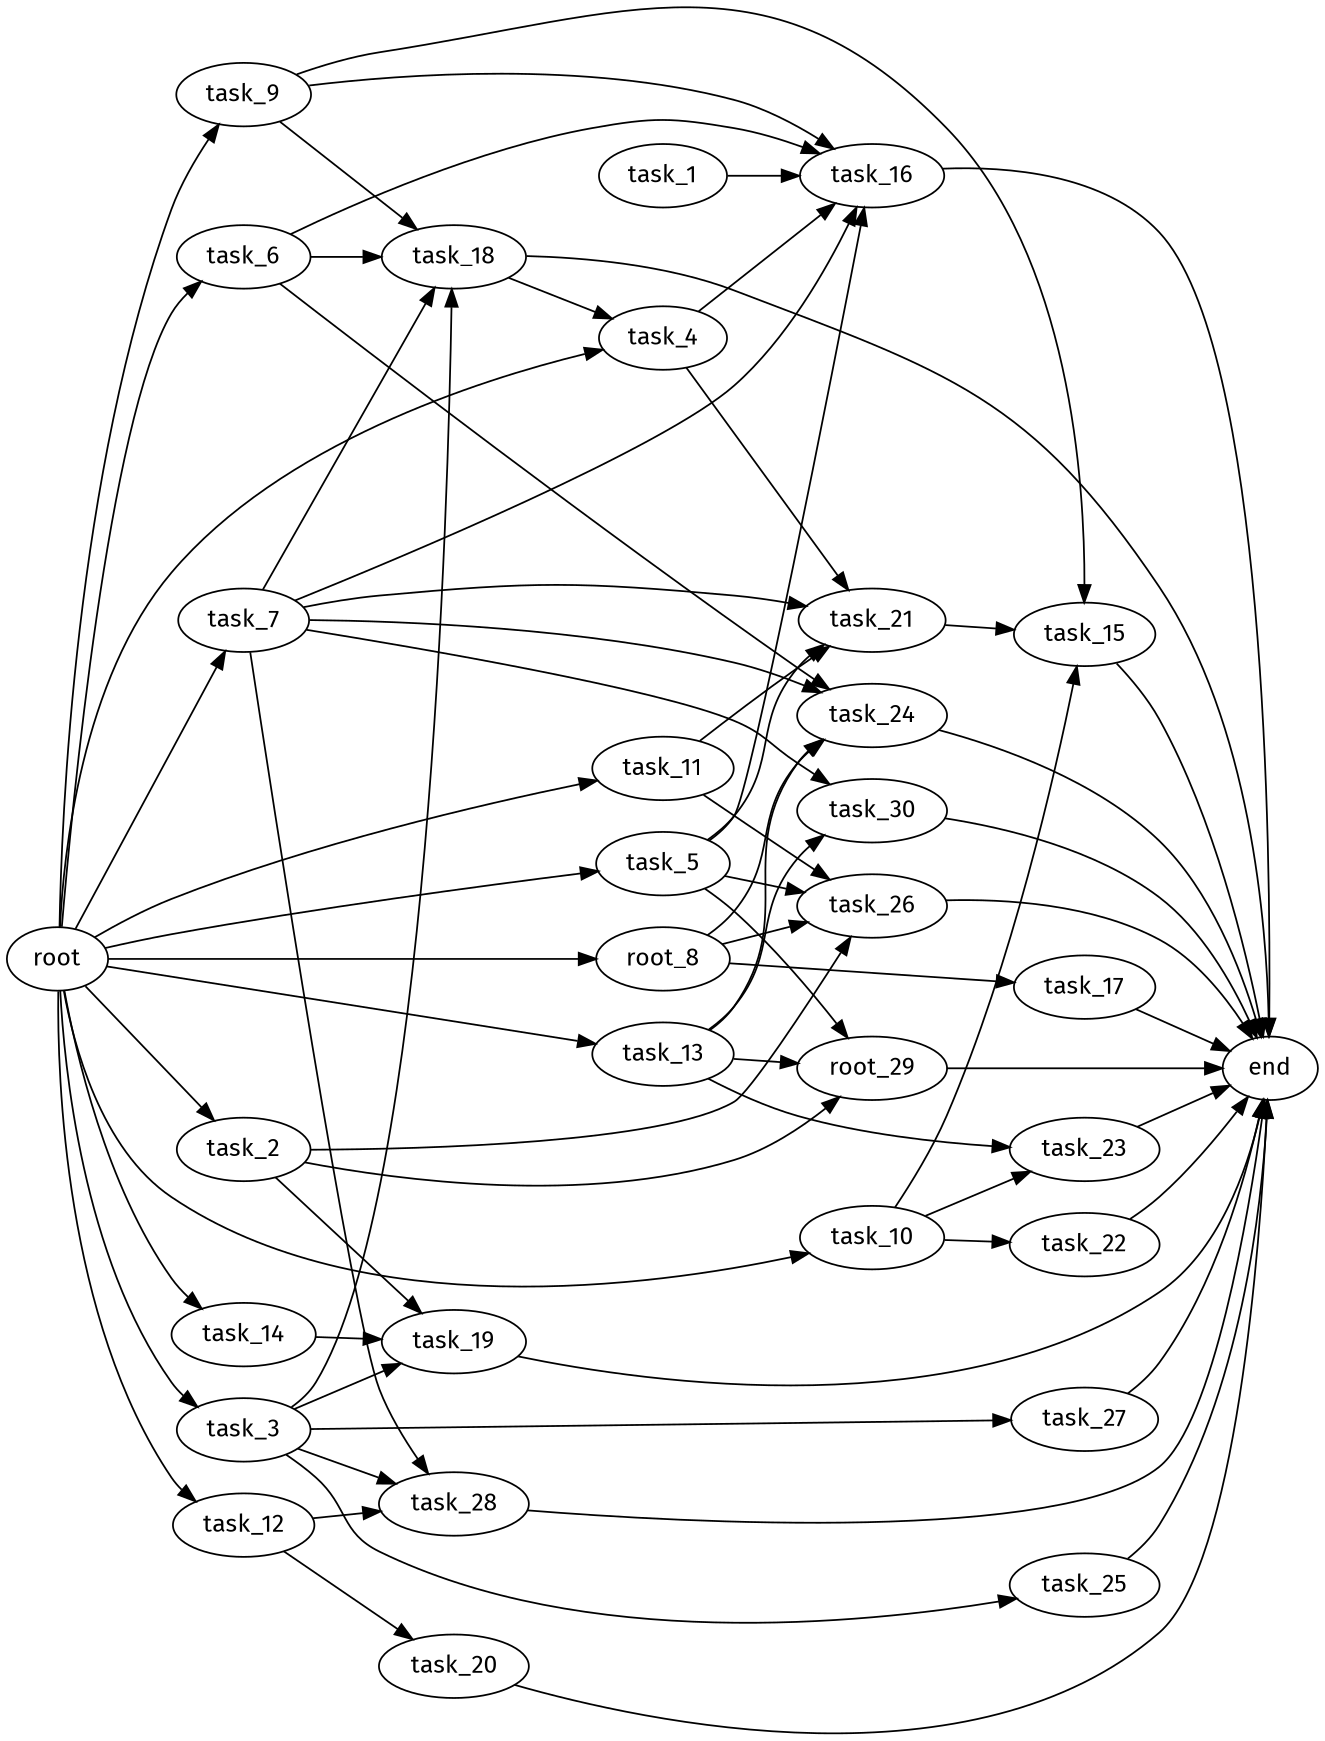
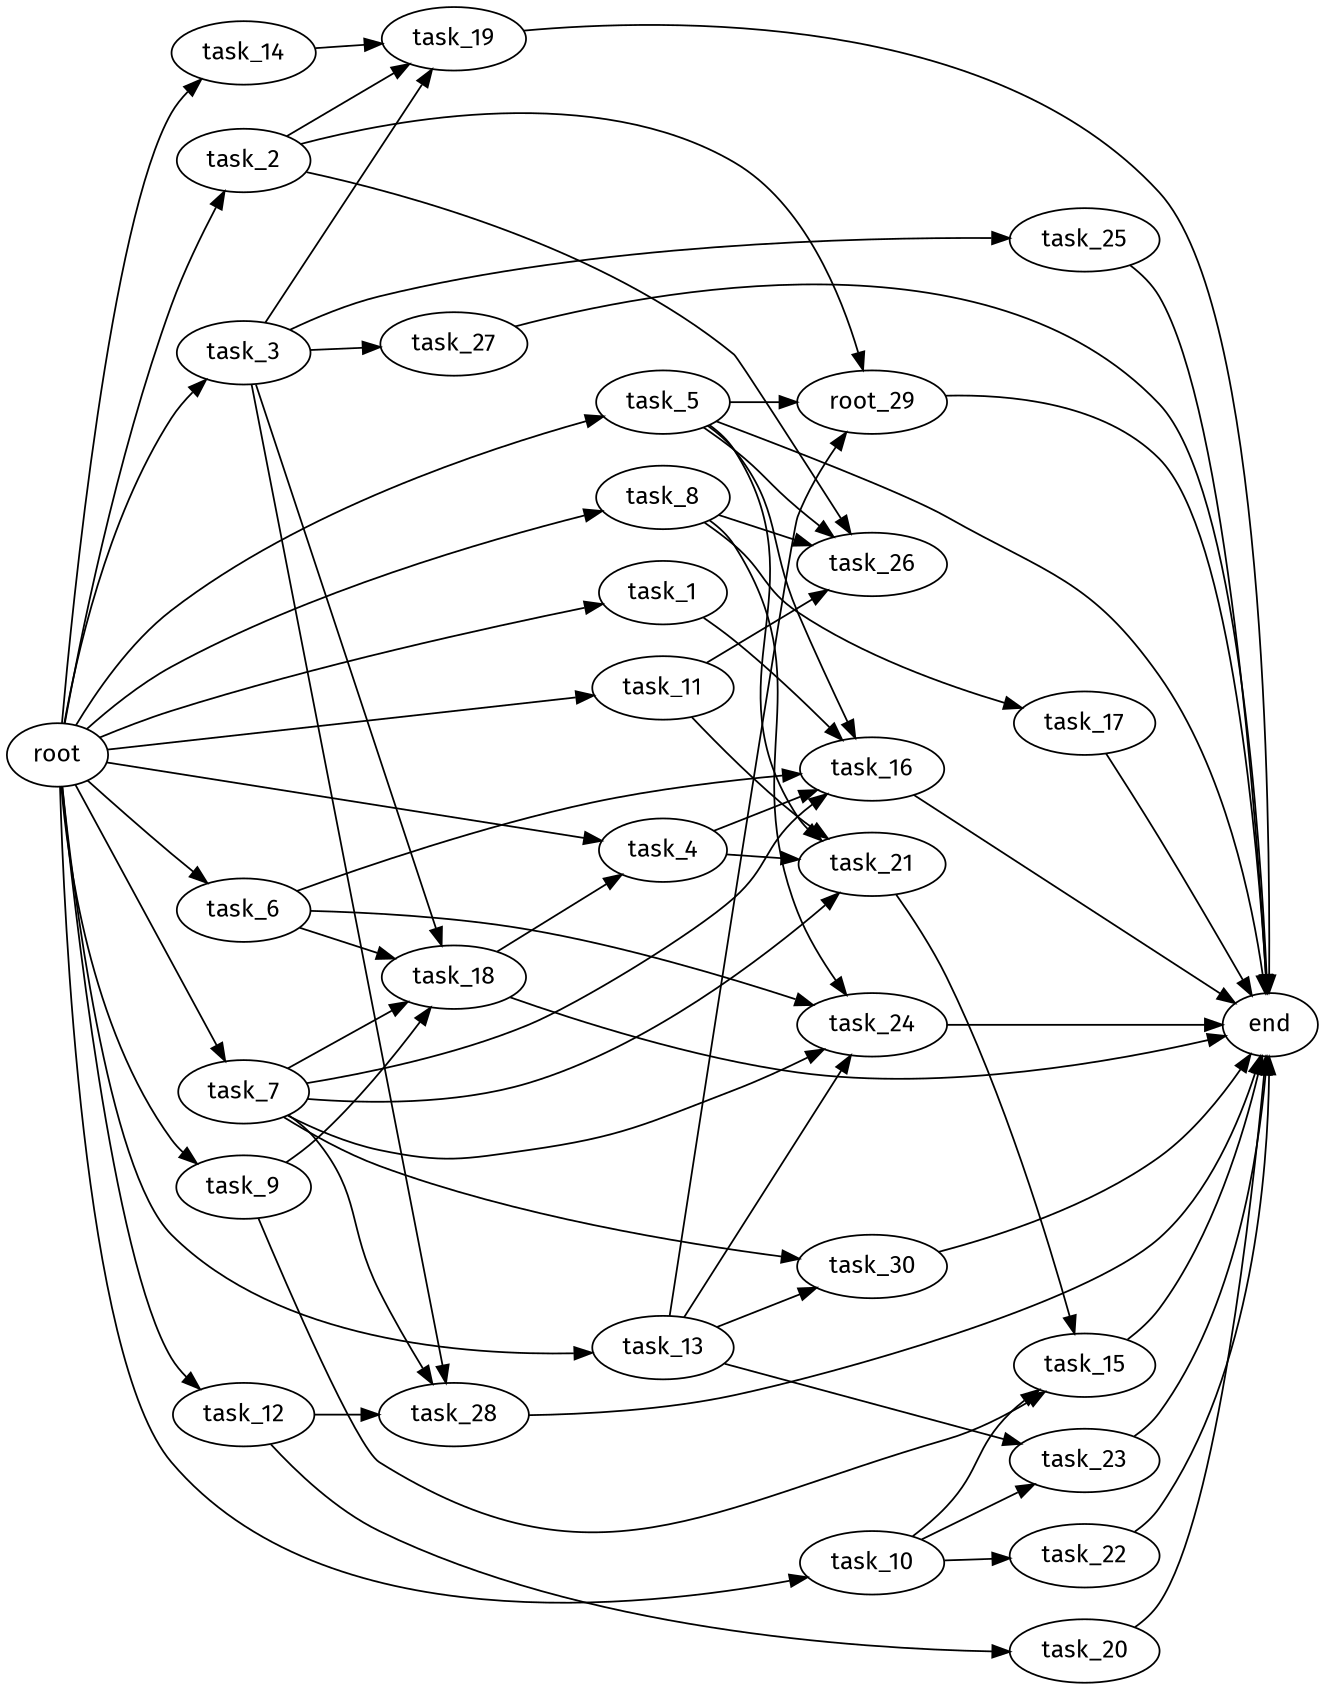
edge "task_9" -> "task_16": removed
edge "root" -> "task_1": added
edge "task_26" -> "end": now "task_5" -> "end"
node "root_8": label "root_8" -> "task_8"
